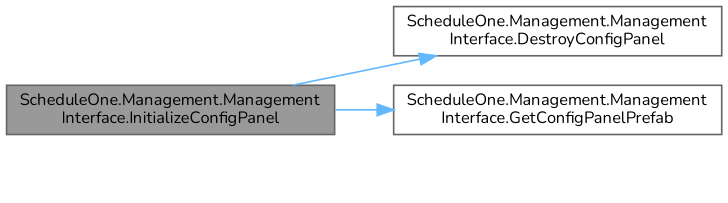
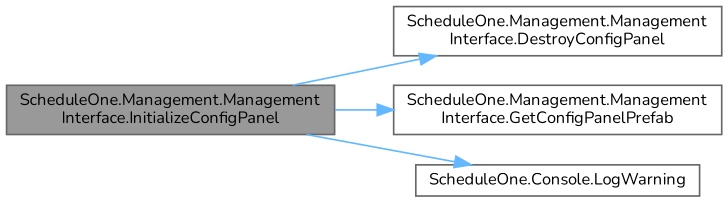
node "ScheduleOne.Console.LogWarning": added
